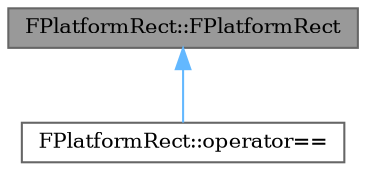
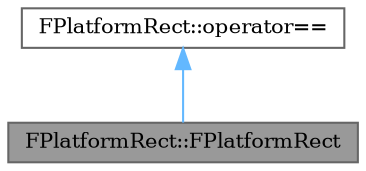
edge "FPlatformRect::operator==" -> "FPlatformRect::FPlatformRect": reversed
